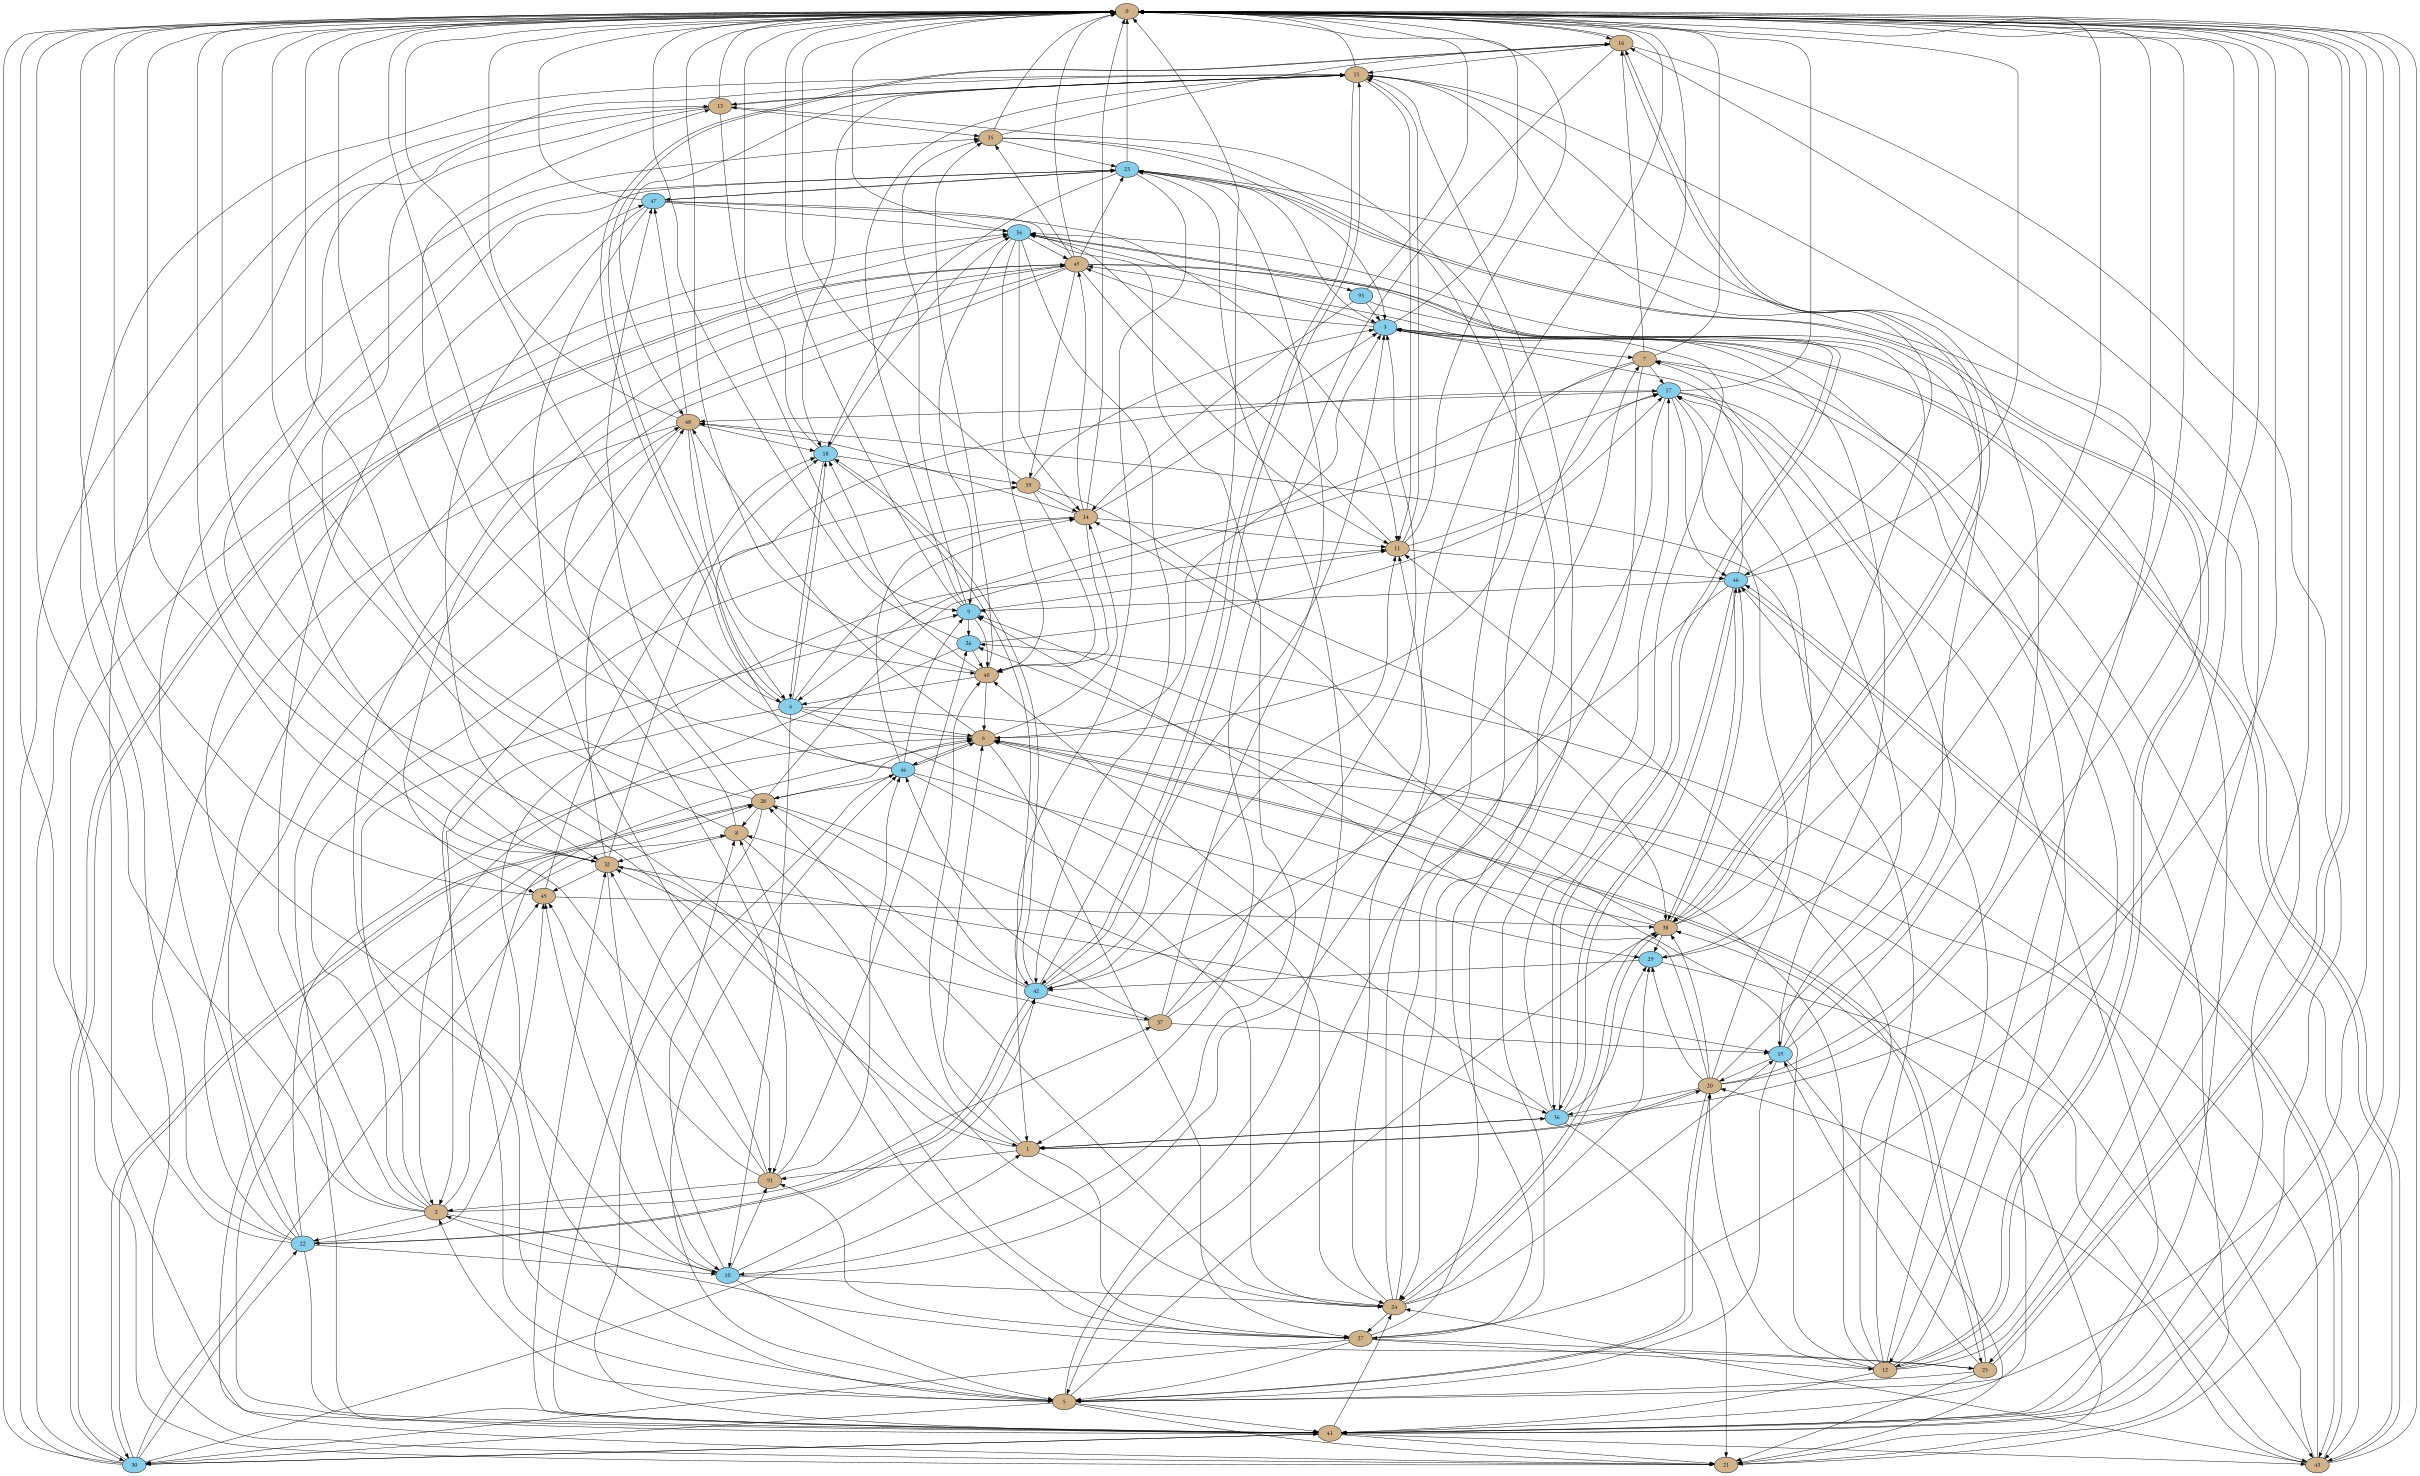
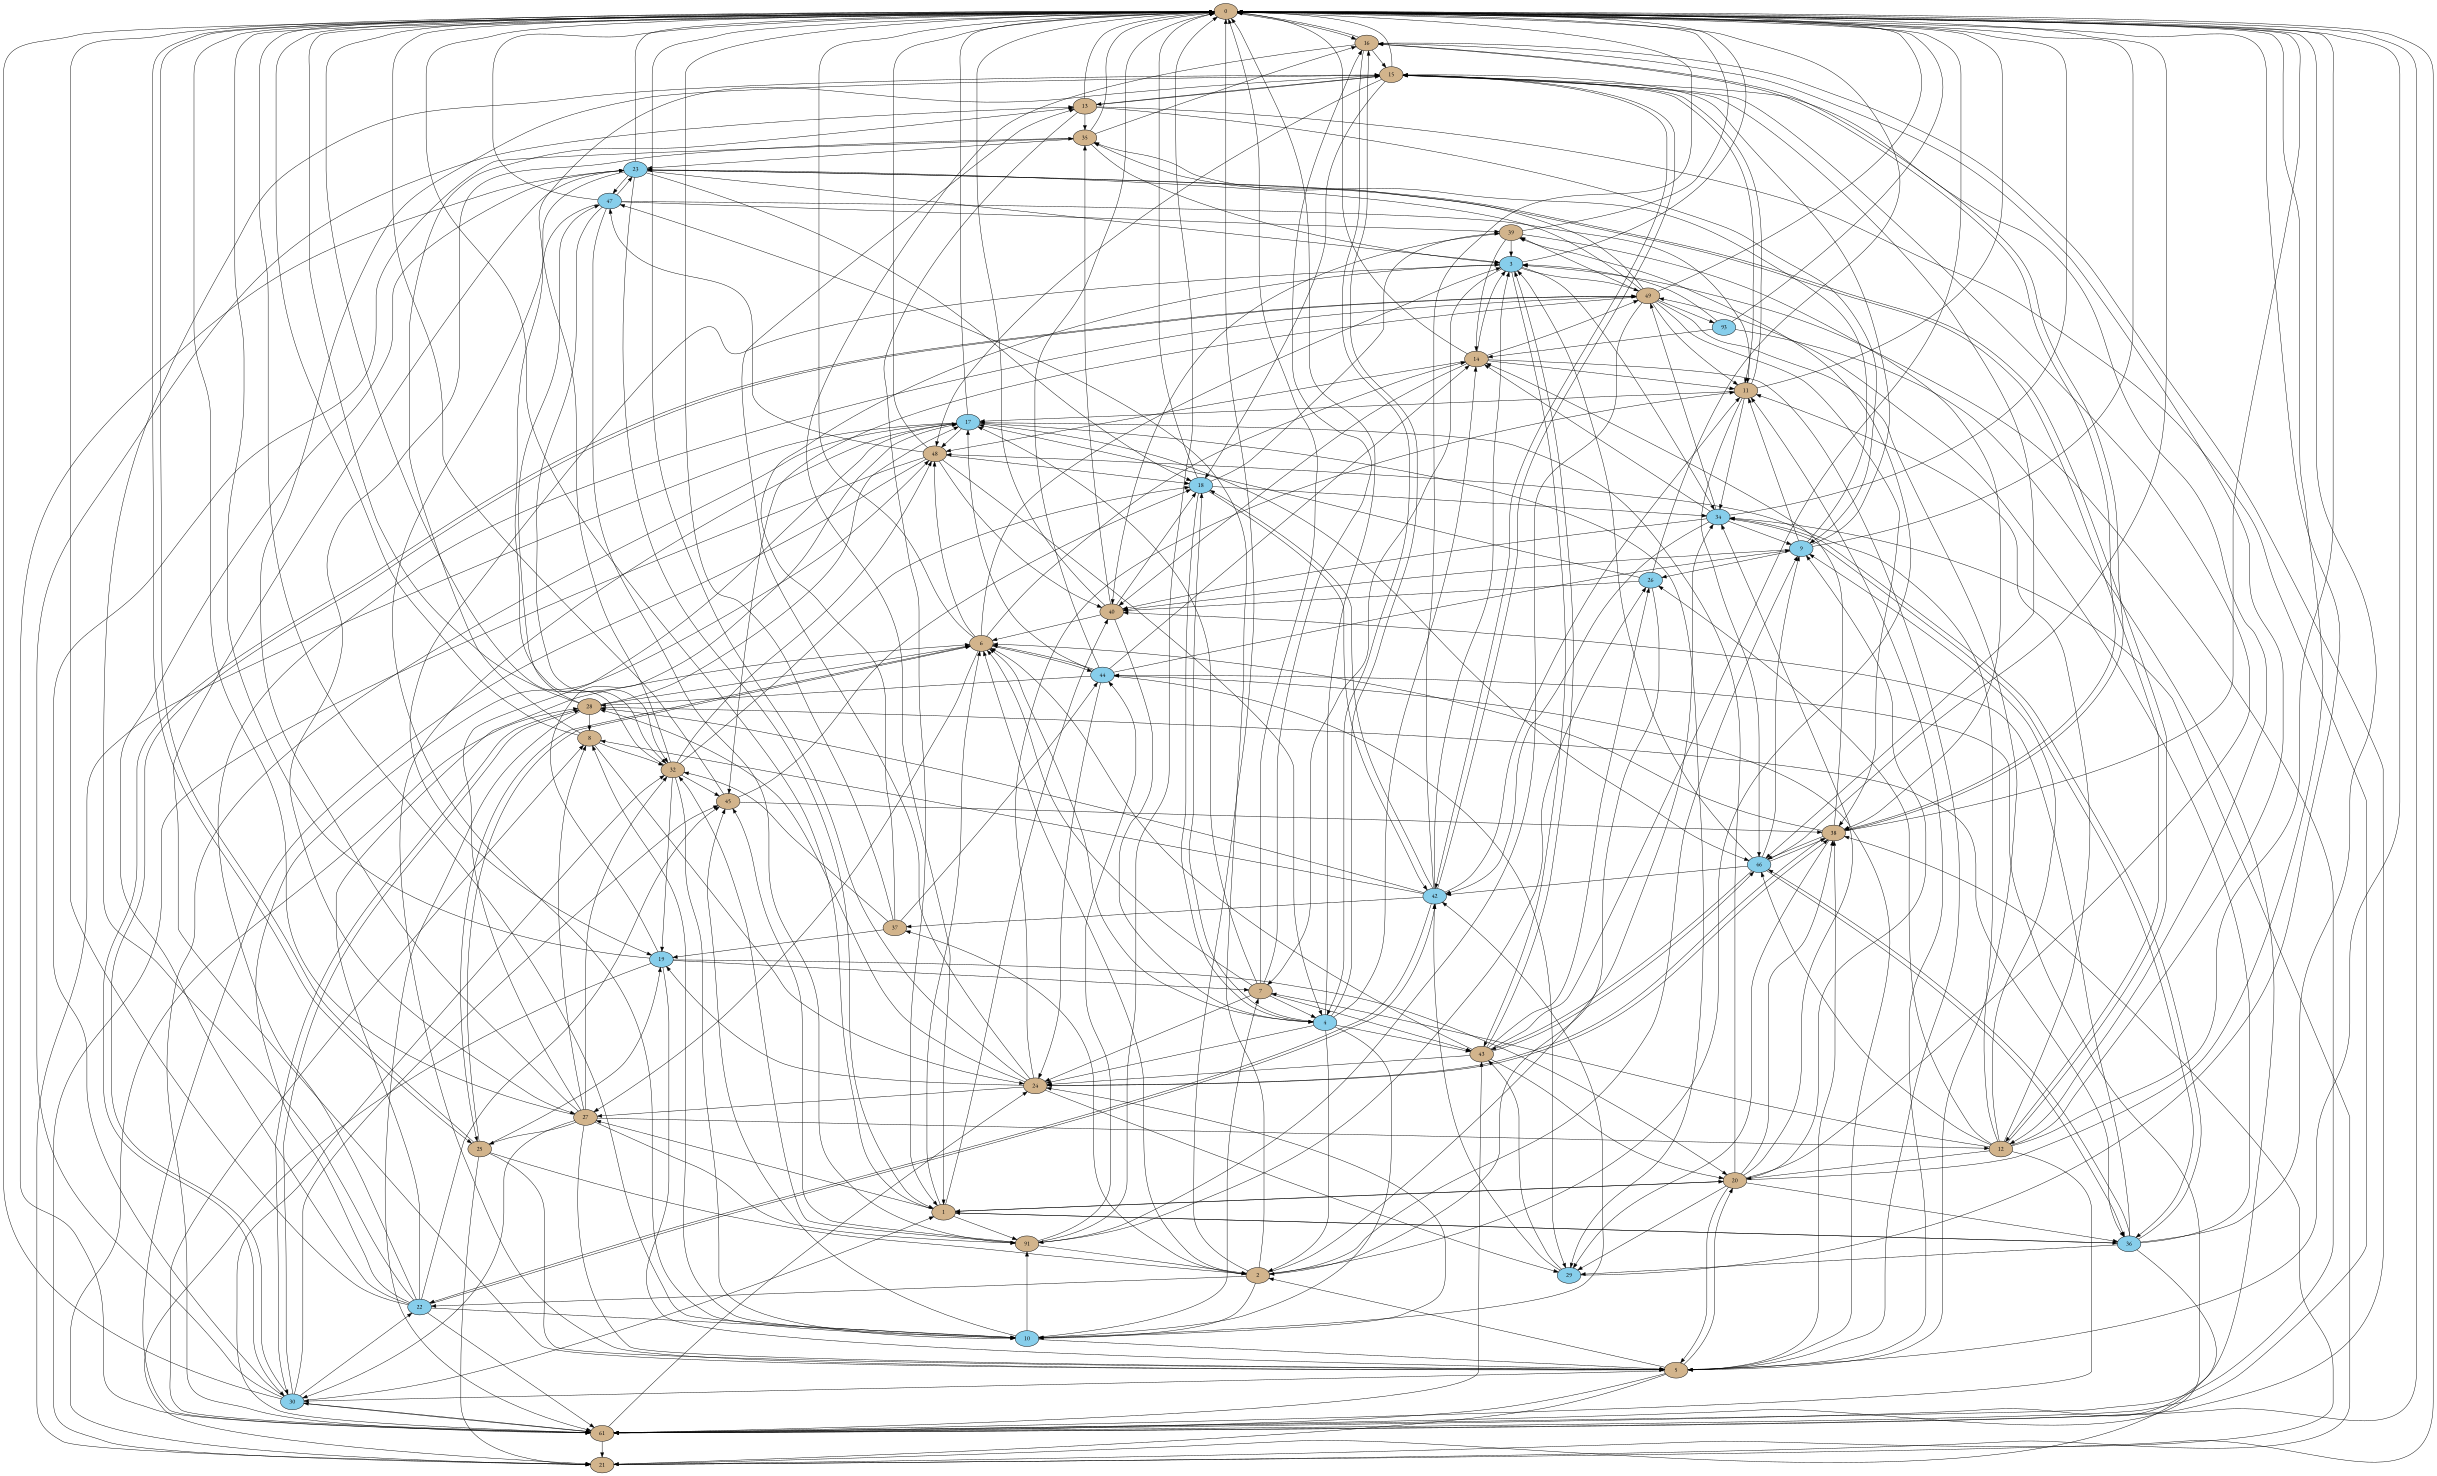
edge "47" -> "34": now "47" -> "39"
edge "37" -> "23": removed
node "41": label "41" -> "61"
